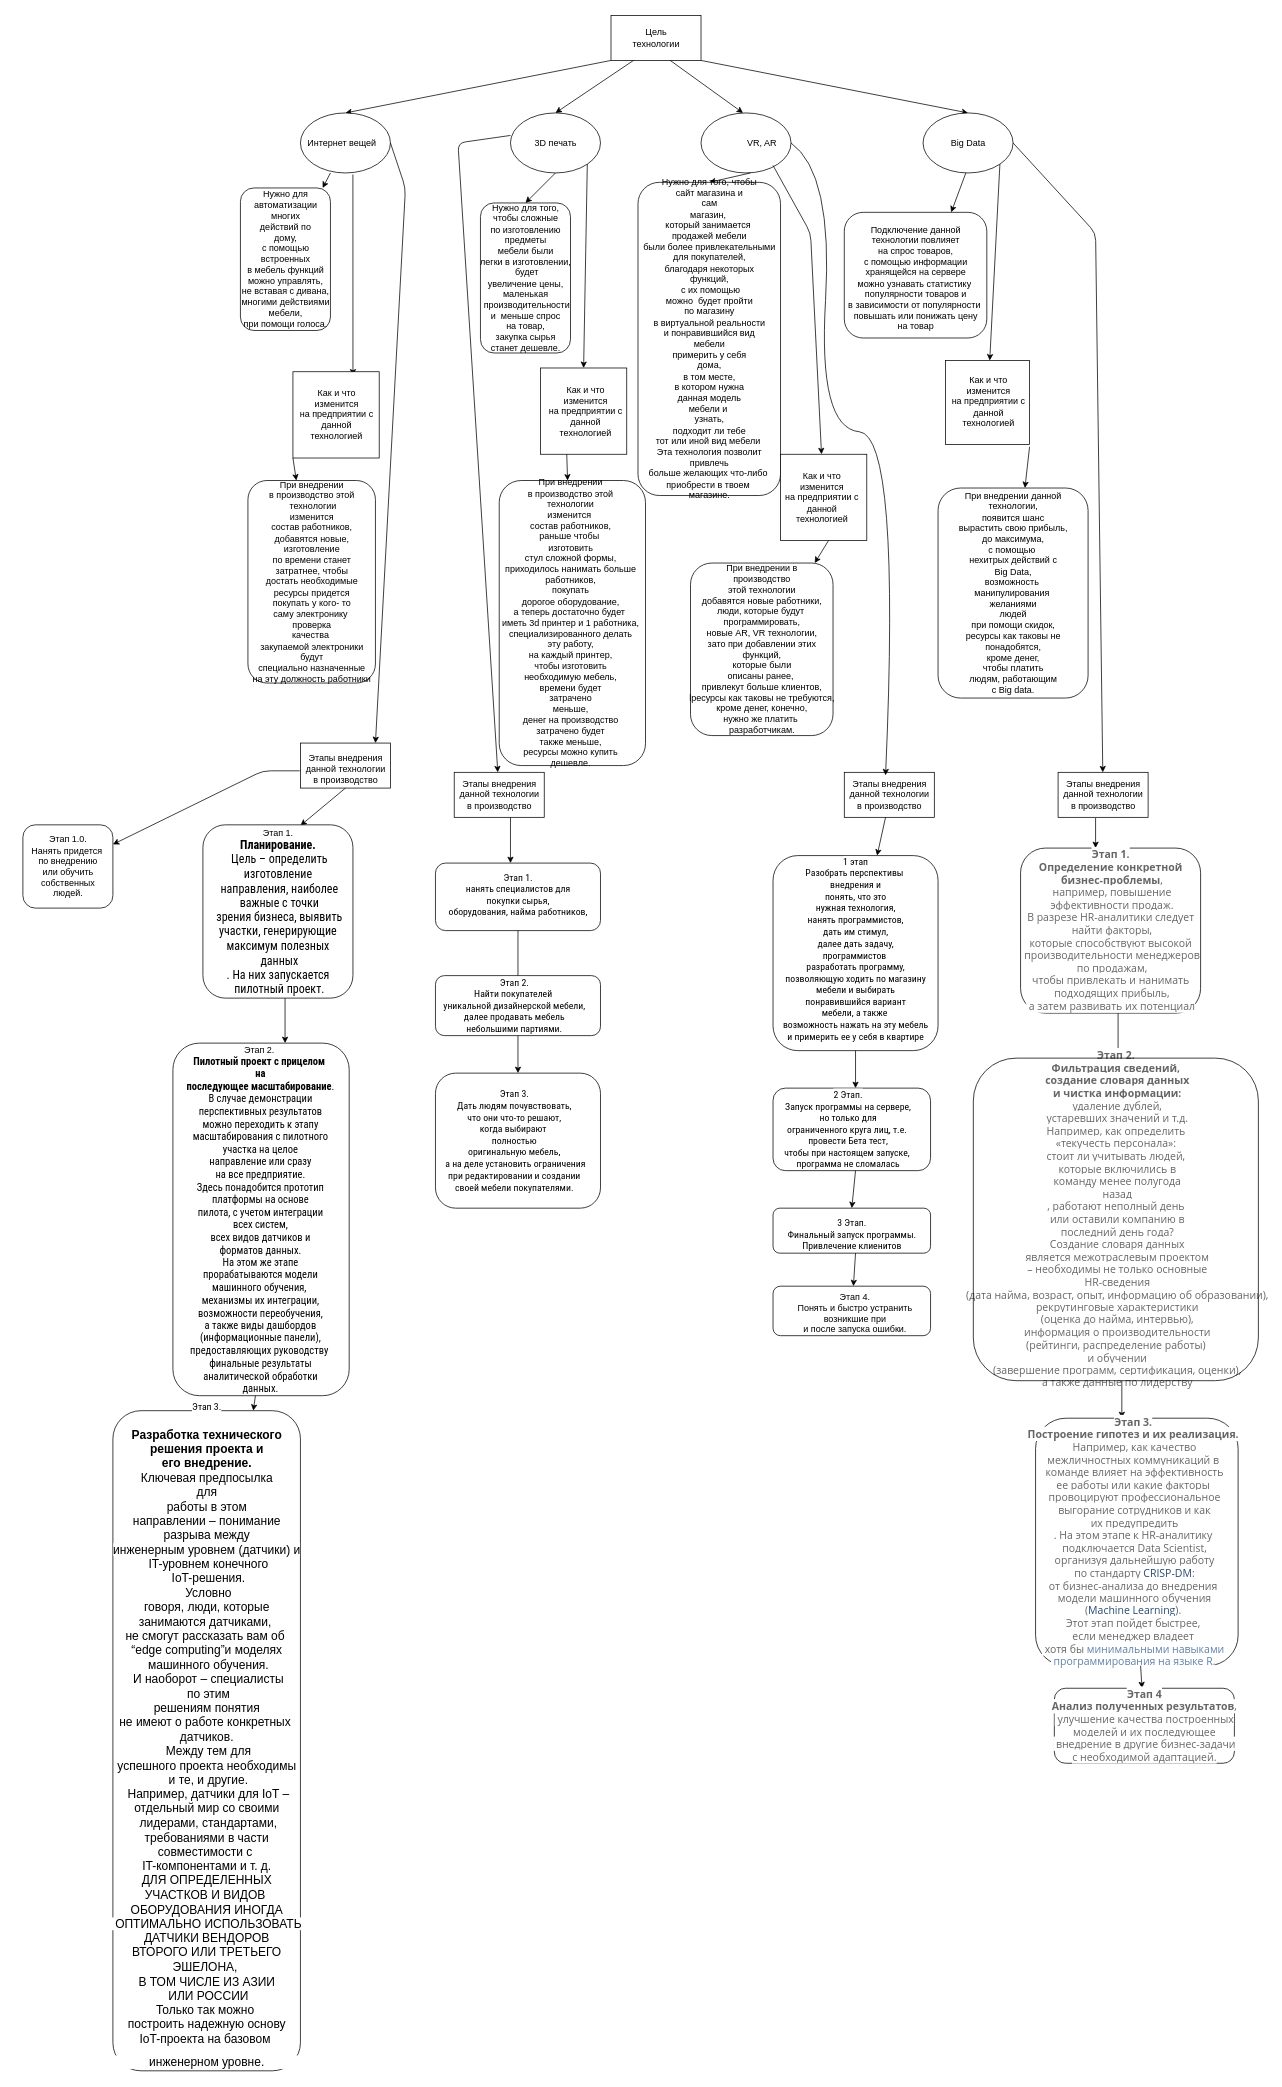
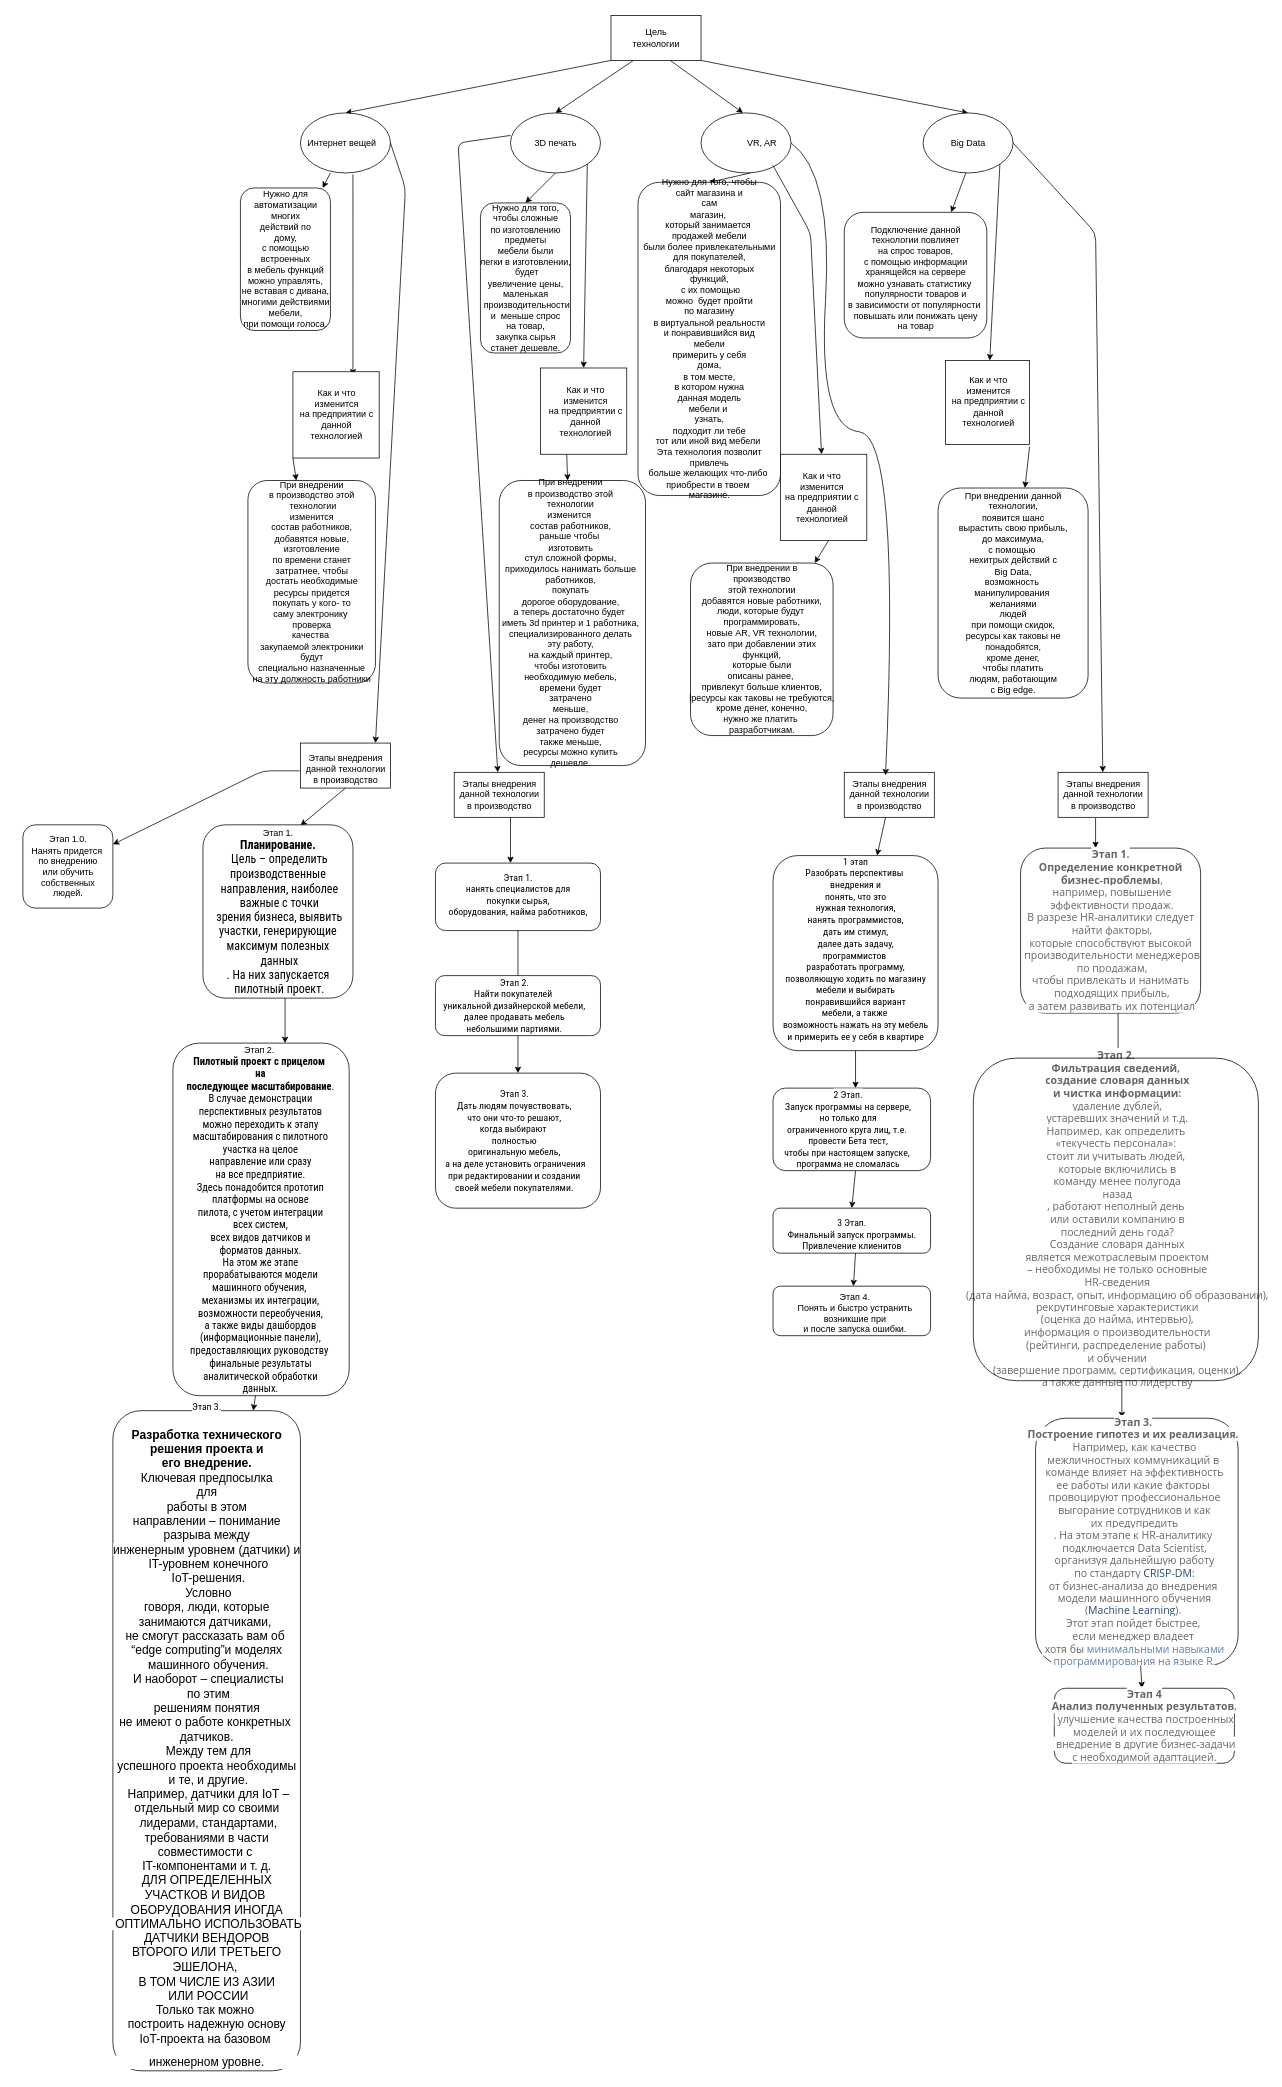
node "При внедрении данной технологии, появится шанс вырастить свою прибыль, до максимума, с помощью нехитрых действий с Big Data, возможность манипулирования желаниями людей при помощи скидок, ресурсы как таковы не понадобятся, кроме денег, чтобы платить людям, работающим c Big data.": label "При внедрении данной технологии, появится шанс вырастить свою прибыль, до максимума, с помощью нехитрых действий с Big Data, возможность манипулирования желаниями людей при помощи скидок, ресурсы как таковы не понадобятся, кроме денег, чтобы платить людям, работающим c Big data." -> "При внедрении данной технологии, появится шанс вырастить свою прибыль, до максимума, с помощью нехитрых действий с Big Data, возможность манипулирования желаниями людей при помощи скидок, ресурсы как таковы не понадобятся, кроме денег, чтобы платить людям, работающим c Big edge."
node "Этап 1. Планирование. Цель – определить изготовление направления, наиболее важные с точки зрения бизнеса, выявить участки, генерирующие максимум полезных данных . На них запускается пилотный проект.": label "Этап 1. Планирование. Цель – определить изготовление направления, наиболее важные с точки зрения бизнеса, выявить участки, генерирующие максимум полезных данных . На них запускается пилотный проект." -> "Этап 1. Планирование. Цель – определить производственные направления, наиболее важные с точки зрения бизнеса, выявить участки, генерирующие максимум полезных данных . На них запускается пилотный проект."
